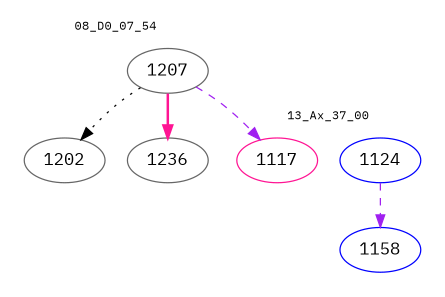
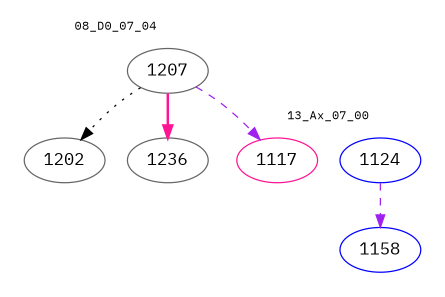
cluster "08_D0_07_54": label "08_D0_07_54" -> "08_D0_07_04"
cluster "13_Ax_37_00": label "13_Ax_37_00" -> "13_Ax_07_00"
